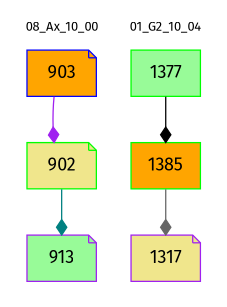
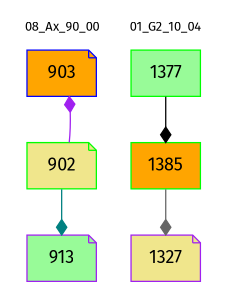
cluster "08_Ax_10_00": label "08_Ax_10_00" -> "08_Ax_90_00"
edge "903" -> "902": reversed
node "1317": label "1317" -> "1327"
